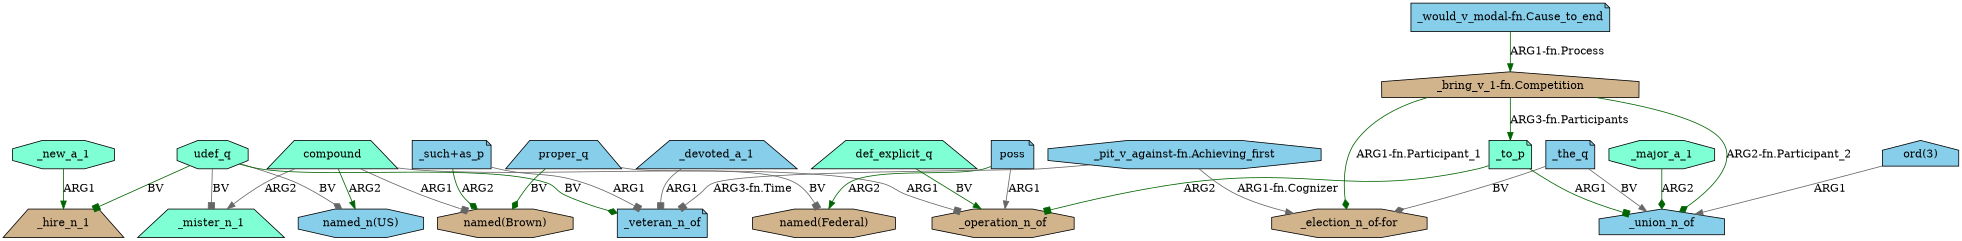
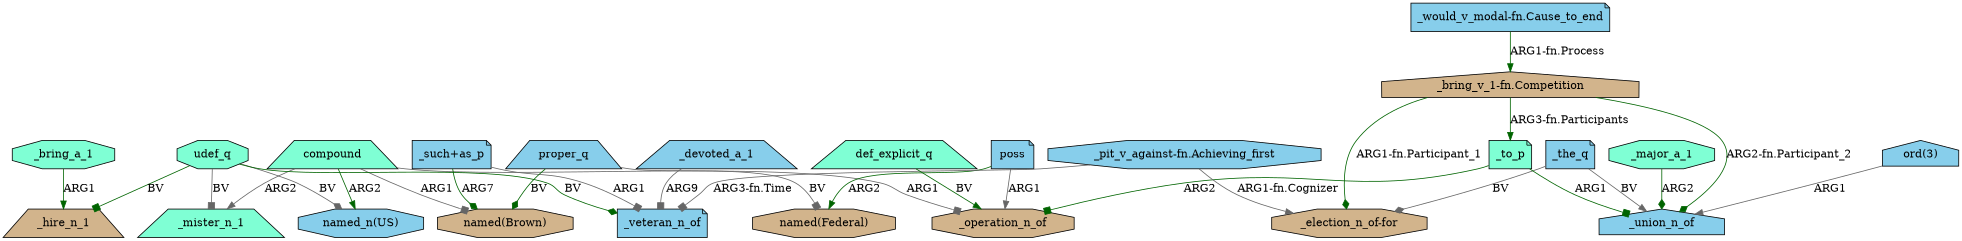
node "_new_a_1": label "_new_a_1" -> "_bring_a_1"
edge "_such+as_p" -> "named(Brown)": label "ARG2" -> "ARG7"
edge "_devoted_a_1" -> "_veteran_n_of": label "ARG1" -> "ARG9"
